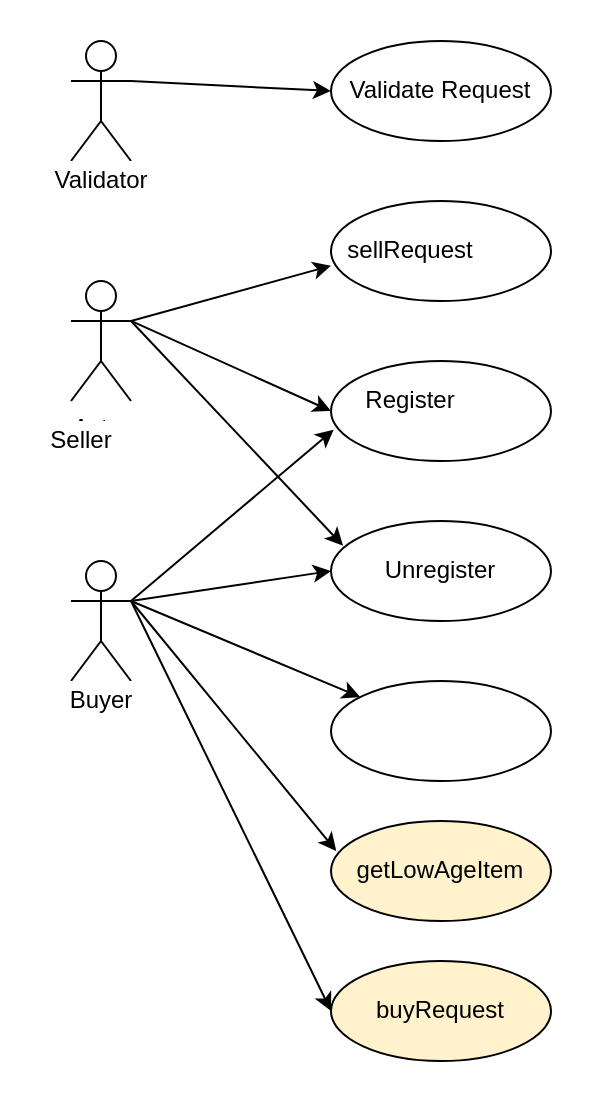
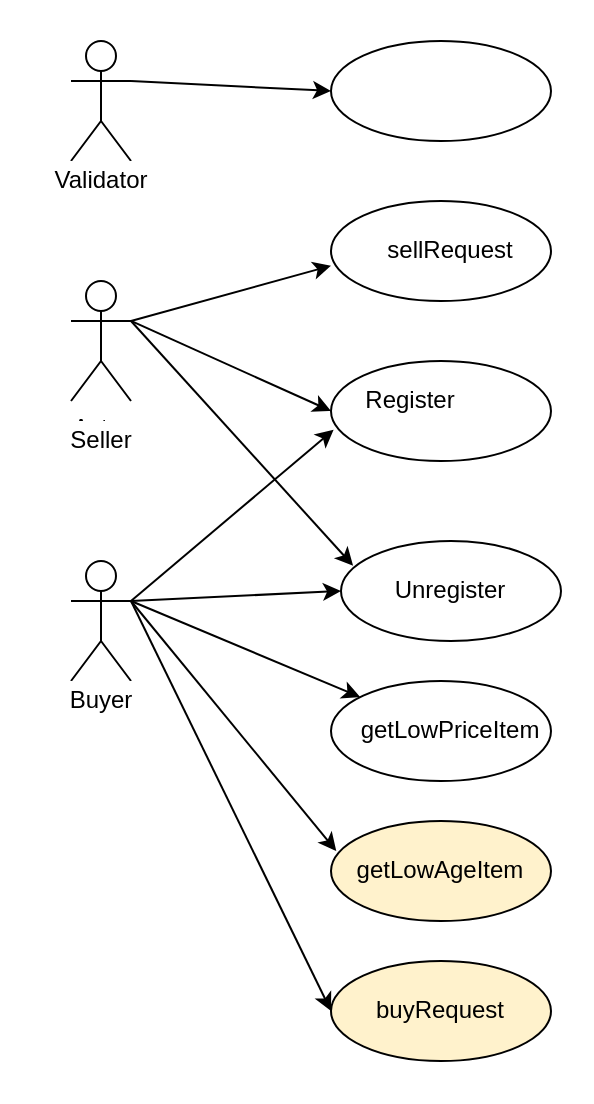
node "Validate Request": removed
node "sellRequest": moved (411, 251) -> (451, 251)
node "Seller": moved (81, 441) -> (101, 441)
node "Unregister": moved (441, 571) -> (451, 591)
node "getLowPriceItem": added
